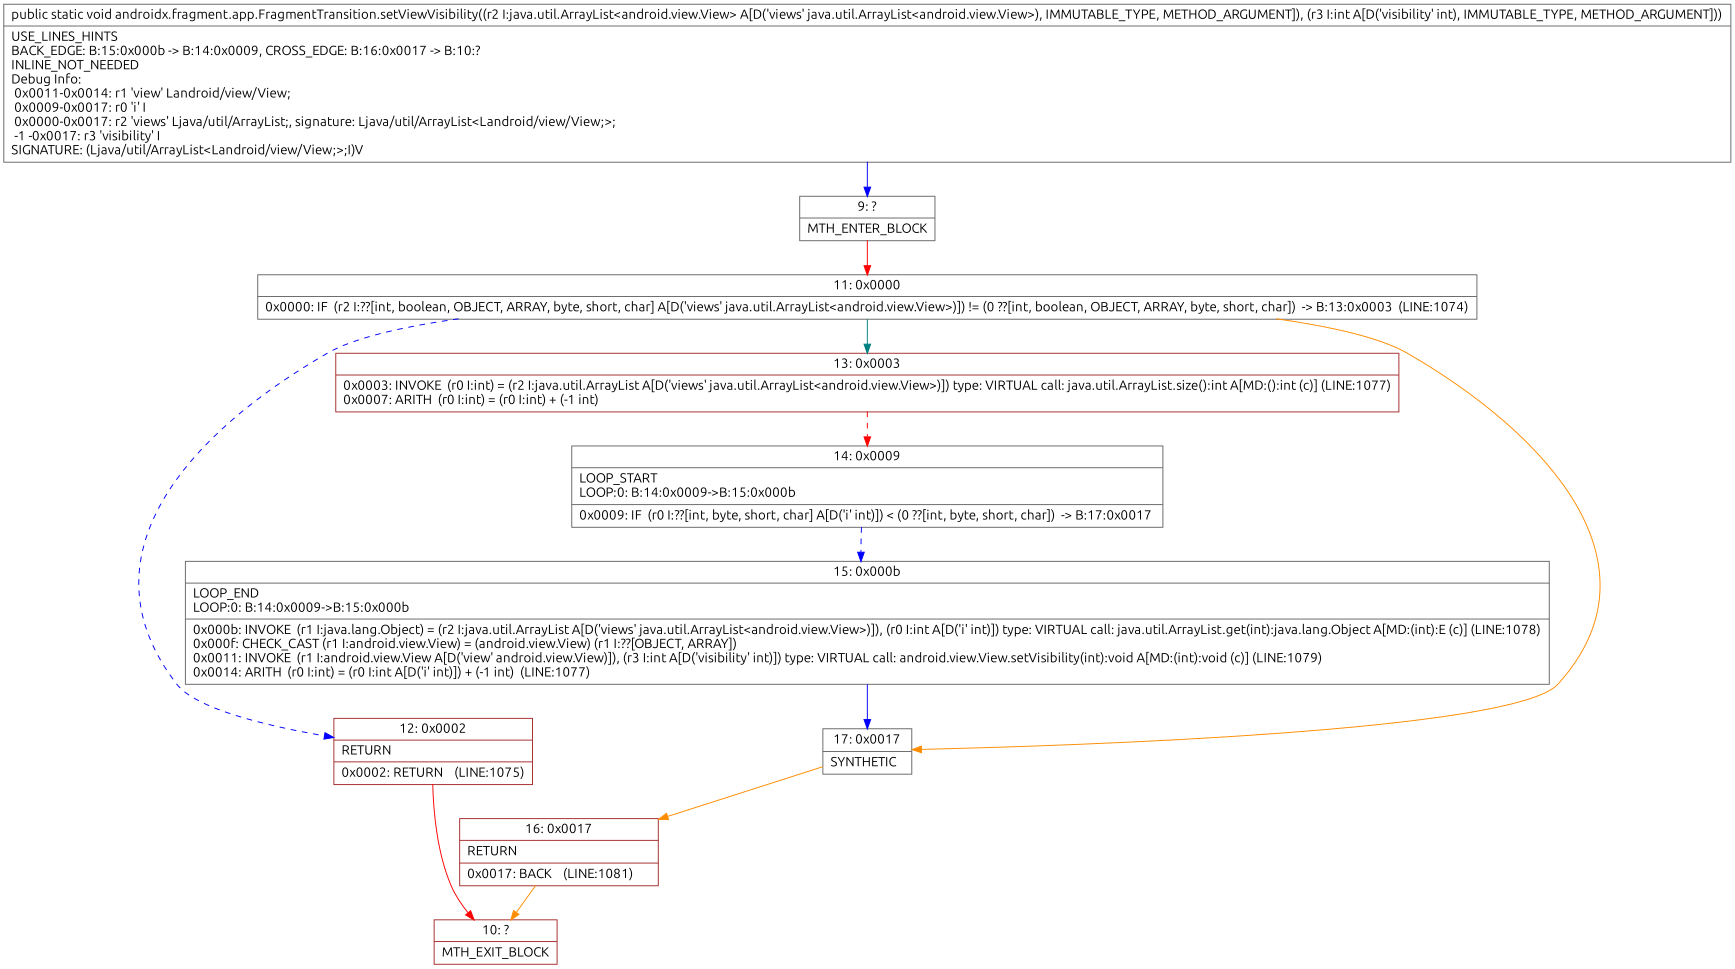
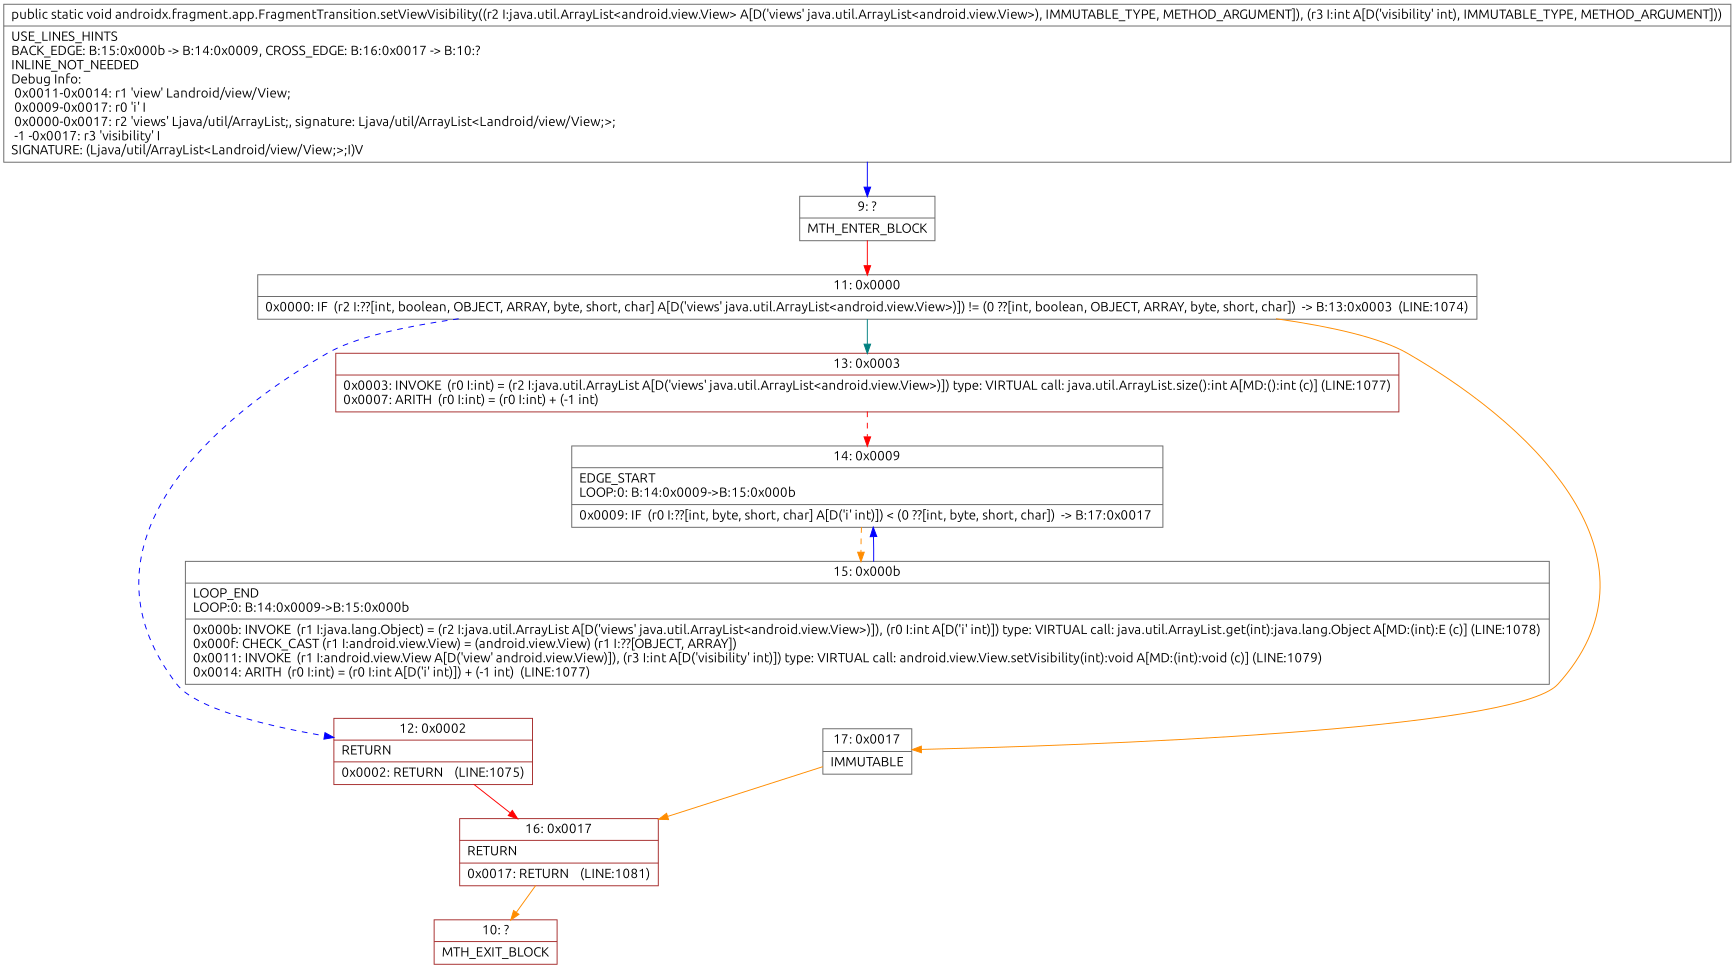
node "14: 0x0009": text "LOOP_START" -> "EDGE_START"
edge "14: 0x0009" -> "15: 0x000b": color blue -> darkorange
edge "15: 0x000b" -> "17: 0x0017": now "15: 0x000b" -> "14: 0x0009"
node "17: 0x0017": text "SYNTHETIC" -> "IMMUTABLE"
edge "12: 0x0002" -> "10: ?": now "12: 0x0002" -> "16: 0x0017"
node "16: 0x0017": text "0x0017: BACK    (LINE:1081)" -> "0x0017: RETURN    (LINE:1081)"
